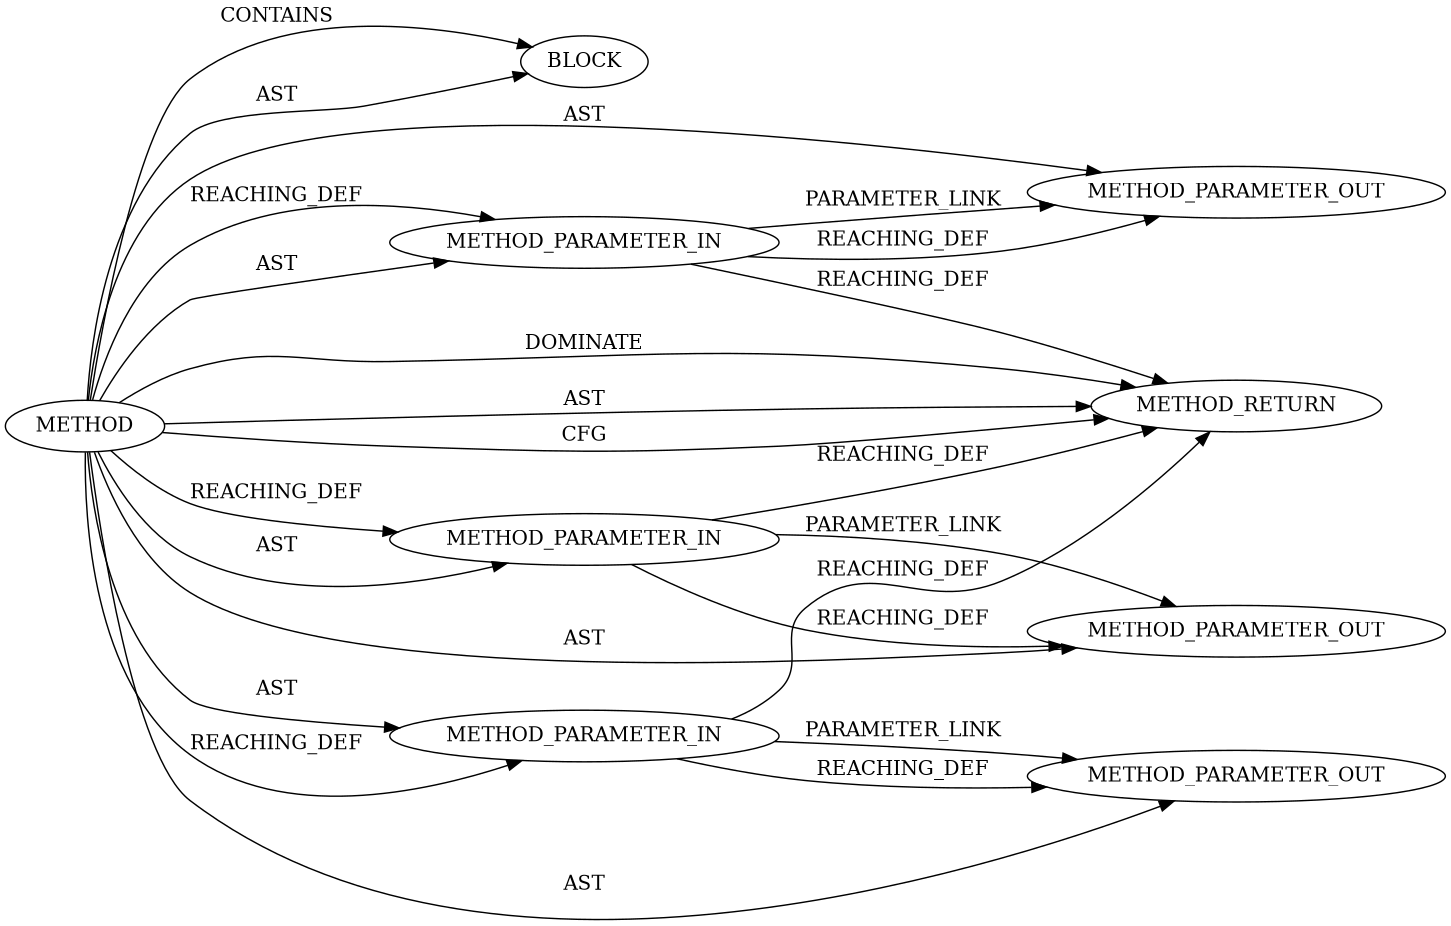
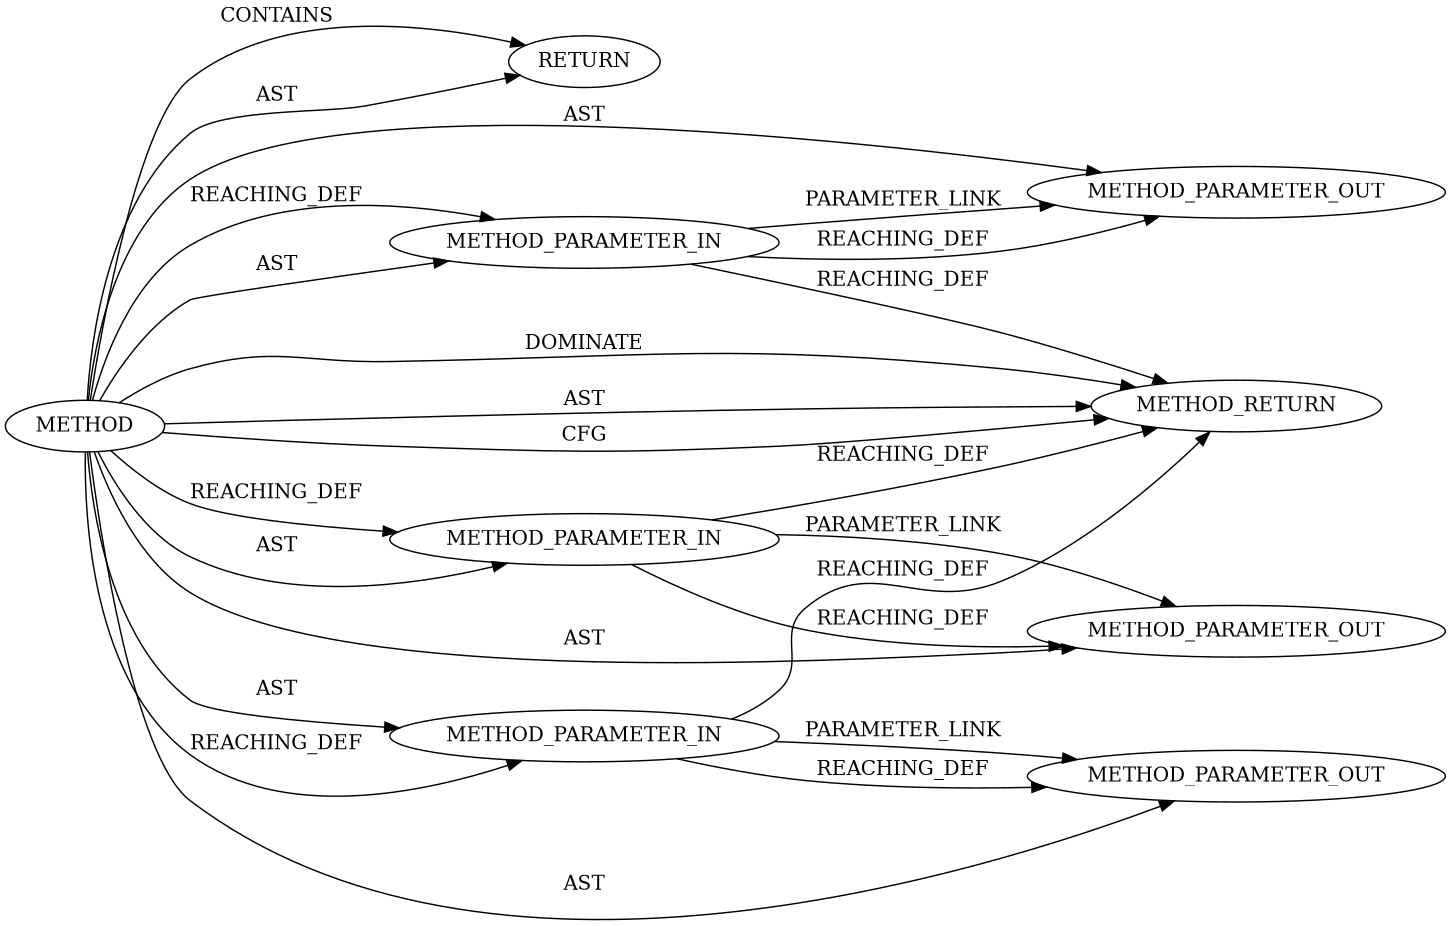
node "BLOCK": label "BLOCK" -> "RETURN"
